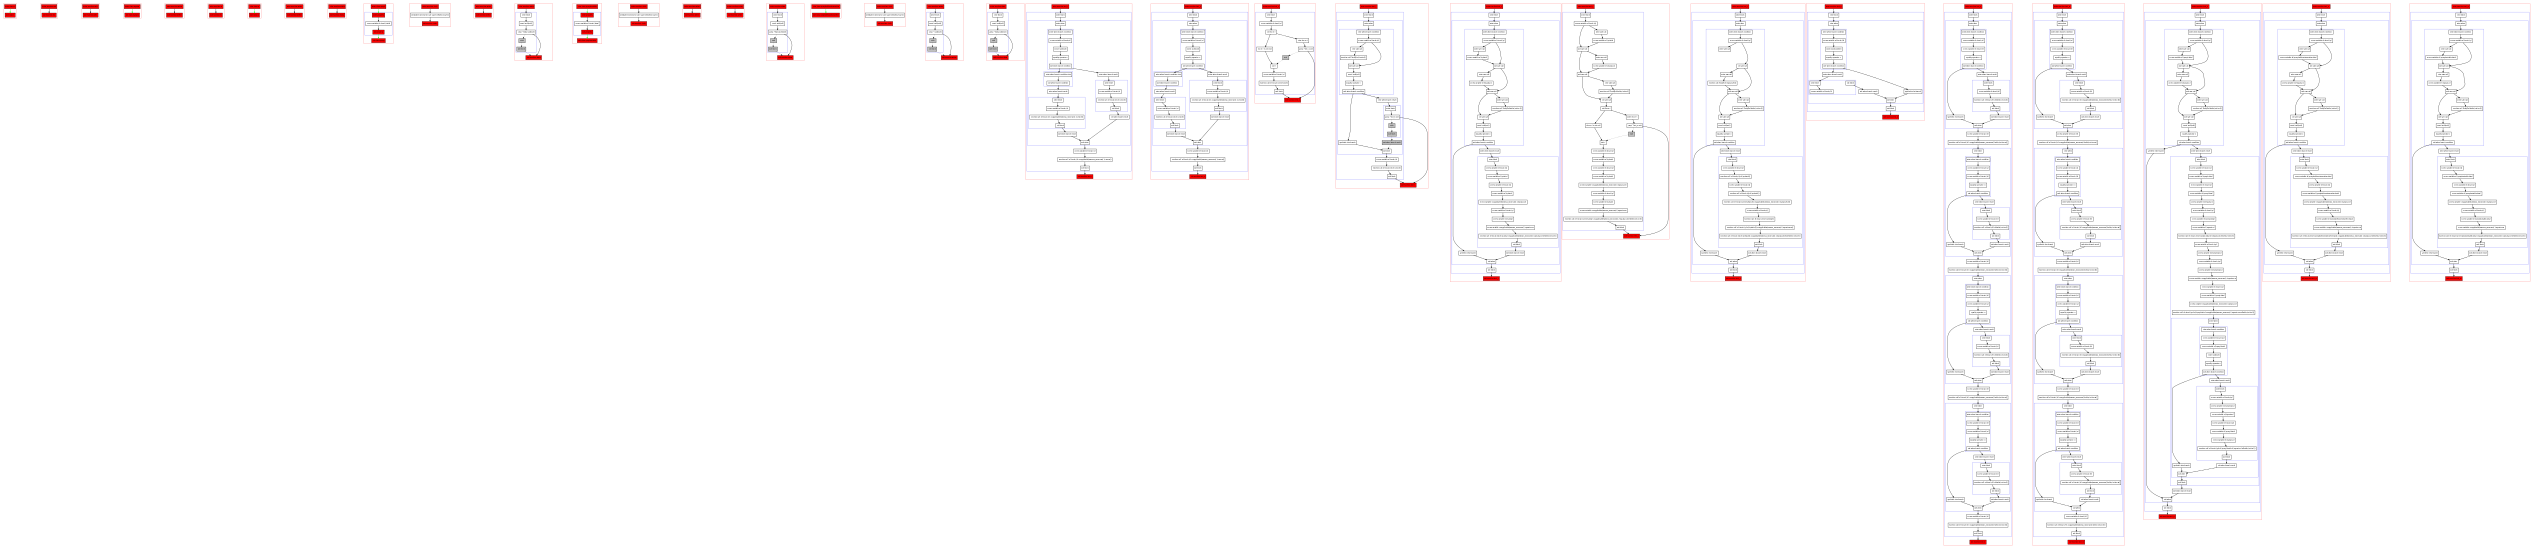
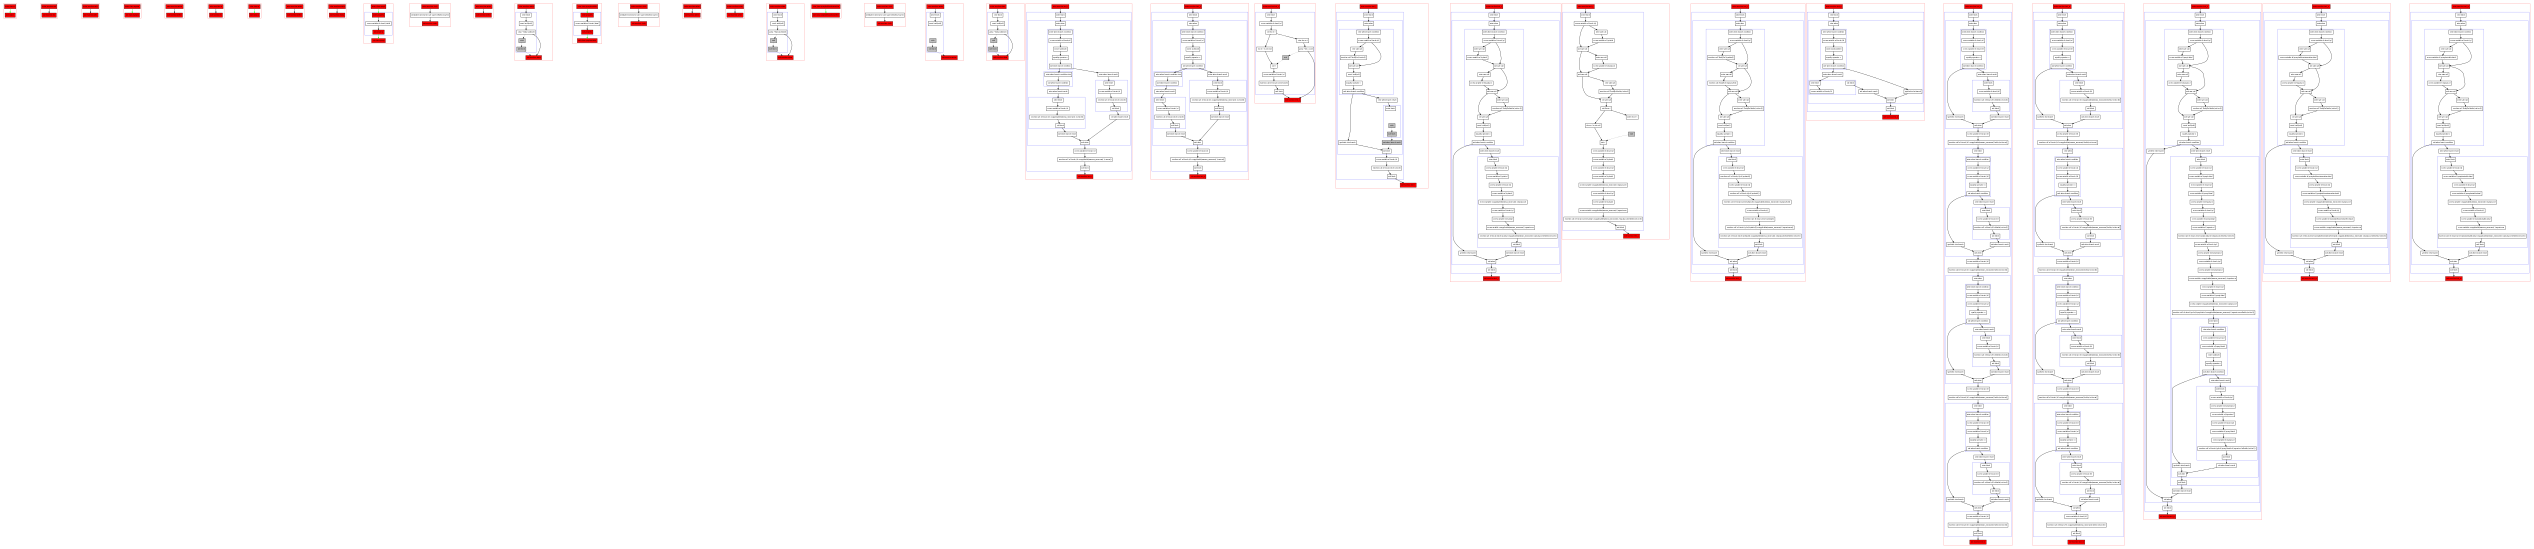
node "Jump: ^ Null(null)": removed
node "Function call: $subj$.R|/Q.fdata|()": added
node "Jump: ^test_4 Unit": removed
node "Jump: ^test_6 Unit": removed
